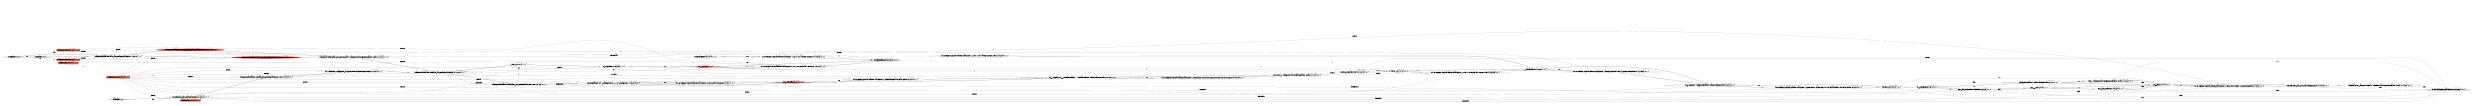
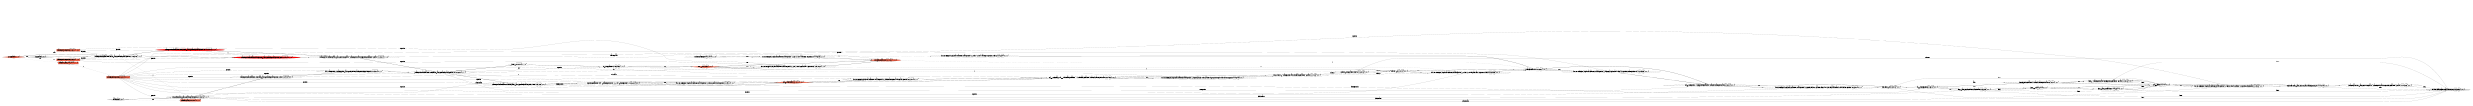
node "GroupOperation['0', '1', '0']": fillcolor lightgray -> tomato
node "init(streamComparator,nInt)@@@17@@@['1', '1', '0']": fillcolor lightgray -> tomato
